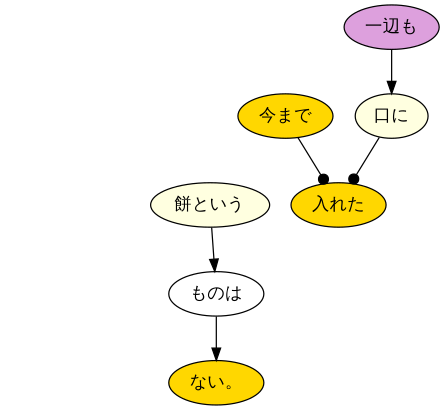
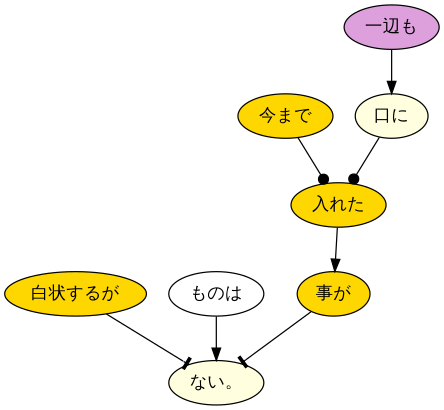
node "餅という": removed
node "白状するが": added
node "事が": added
node "ない。": fillcolor gold -> lightyellow
